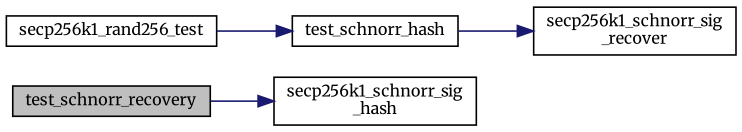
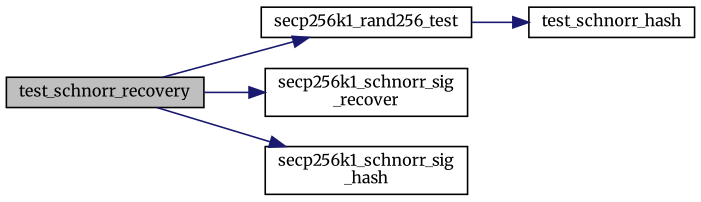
edge "test_schnorr_hash" -> "secp256k1_schnorr_sig _recover": now "test_schnorr_recovery" -> "secp256k1_schnorr_sig _recover"
edge "test_schnorr_recovery" -> "secp256k1_rand256_test": added
